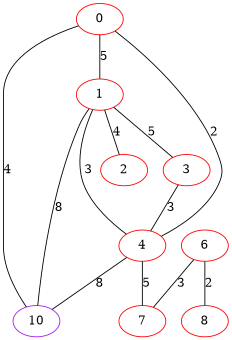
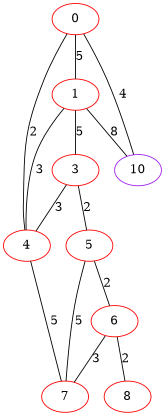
node "2": removed
node "5": added
edge "4" -- "10": removed, label "8"
